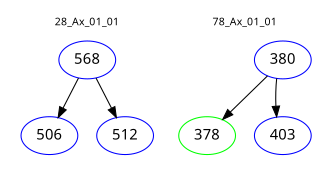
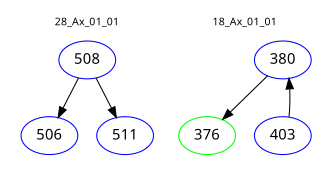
cluster "78_Ax_01_01": label "78_Ax_01_01" -> "18_Ax_01_01"
node "568": label "568" -> "508"
edge "380" -> "403": reversed
node "512": label "512" -> "511"
node "378": label "378" -> "376"
